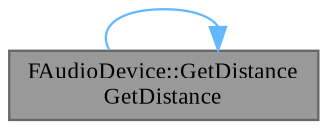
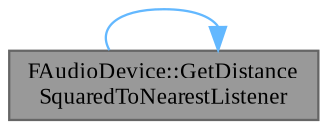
node "FAudioDevice::GetDistance GetDistance": label "FAudioDevice::GetDistance GetDistance" -> "FAudioDevice::GetDistance SquaredToNearestListener"
